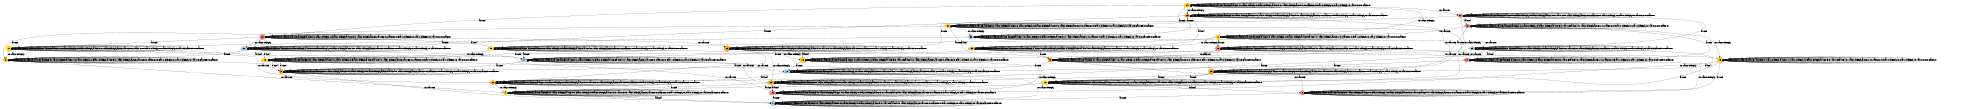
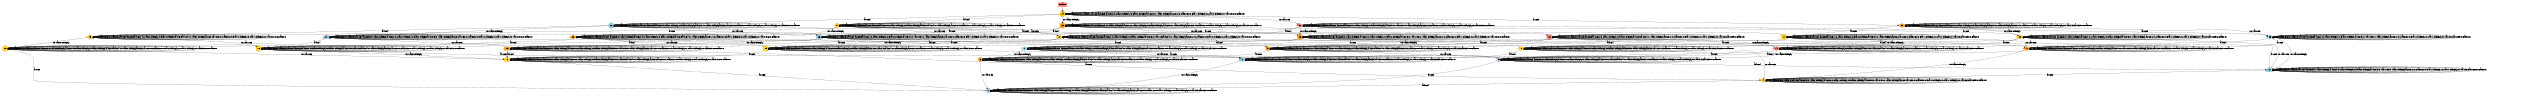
node "__start0": added
node "24": shape house -> circle
node "23": shape diamond -> circle
edge "24" -> "0": label "usr1_ai2_VoidReply" -> "ai4_ce4"
node "27": fillcolor salmon -> gold
edge "20" -> "30": reversed
edge "27" -> "0": reversed
node "22": fillcolor salmon -> skyblue
node "30": fillcolor skyblue -> orange
edge "22" -> "17": label "ai1_ce9" -> "ai2_ce23"
node "26": fillcolor orange -> skyblue
edge "19" -> "7": removed, label "ai1_ce9"
edge "19" -> "16": label "usr1_ai2_VoidReply" -> "usr7_ai1_re3"
edge "18" -> "9": label "usr6_ai3_re1" -> "usr1_ai2_VoidReply"
edge "18" -> "14": label "usr7_ai1_re3" -> "usr5_ai2_VoidReply"
edge "17" -> "7": arrowhead box -> onormal
node "10": shape house -> circle
node "7": shape house -> diamond
edge "10" -> "3": now "10" -> "1"
edge "7" -> "3": label "ai1_ce9" -> "usr1_ai2_VoidReply"
edge "15" -> "29": reversed
edge "2" -> "11": reversed
node "12": fillcolor gold -> skyblue
edge "12" -> "5": reversed
node "6": fillcolor salmon -> gold
node "5": fillcolor salmon -> skyblue
